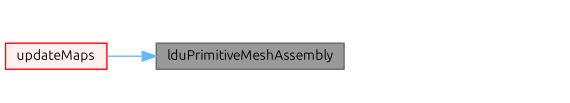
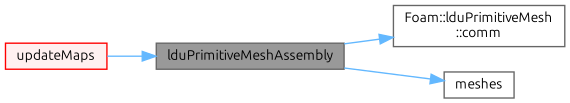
node "Foam::lduPrimitiveMesh ::comm": added
node "meshes": added
